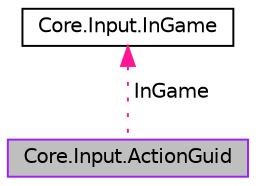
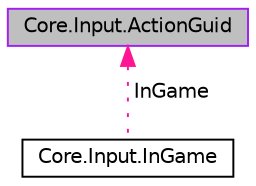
edge "Core.Input.ActionGuid" -> "Core.Input.InGame": reversed
